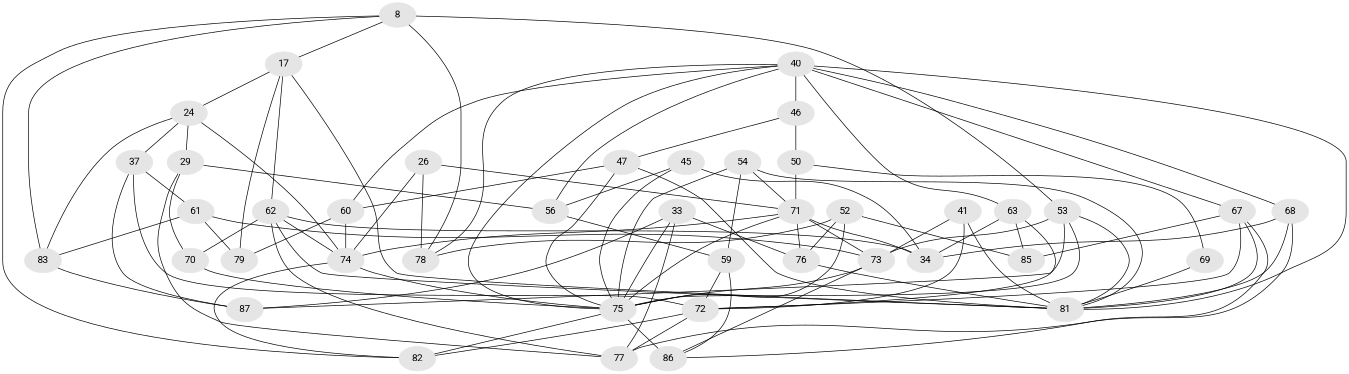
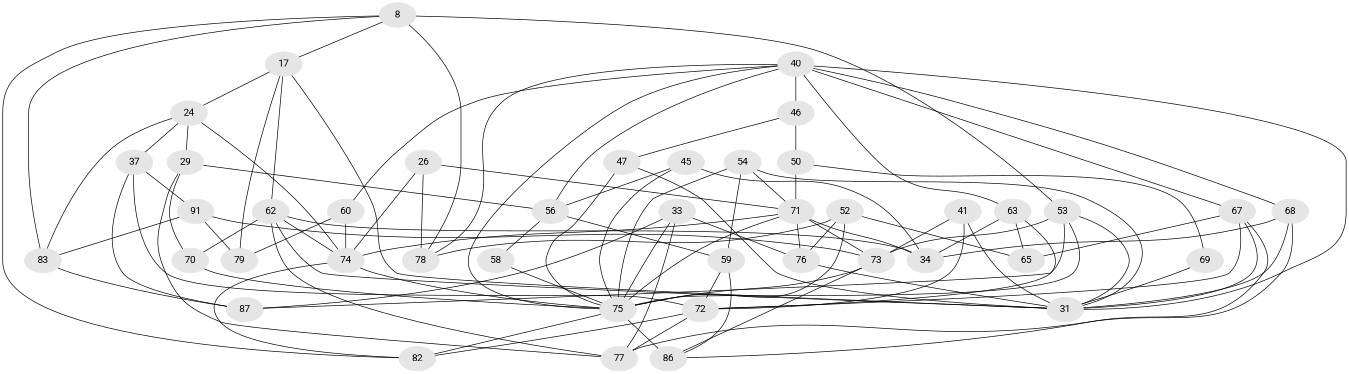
edge "47" -- "60": removed
node "61": label "61" -> "91"
node "58": added
node "85": label "85" -> "65"
node "81": label "81" -> "31"
